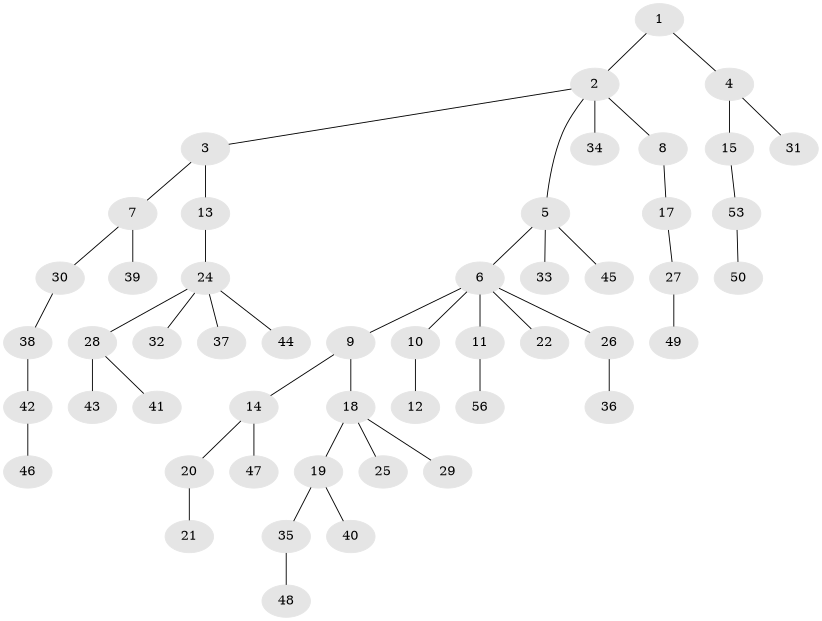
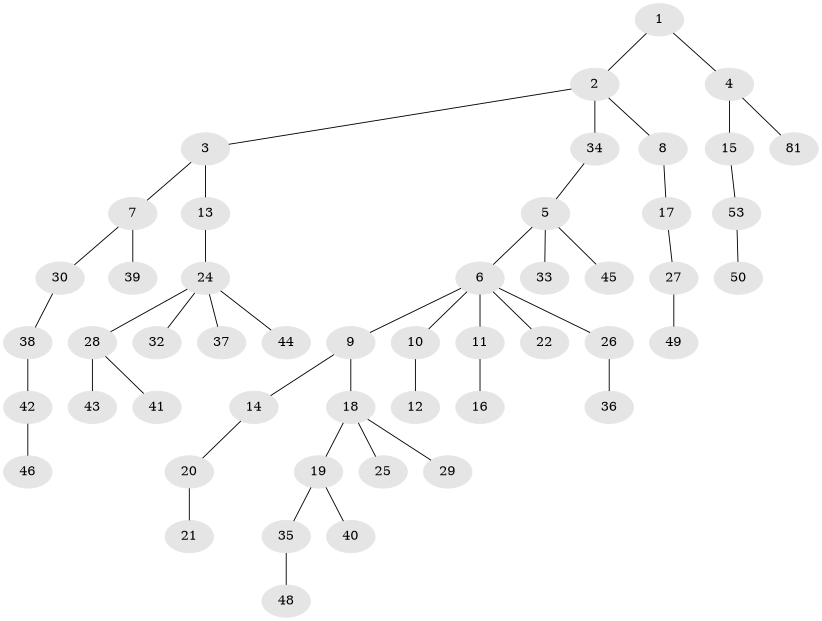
edge "2" -- "5": now "34" -- "5"
node "31": label "31" -> "81"
node "56": label "56" -> "16"
node "47": removed
